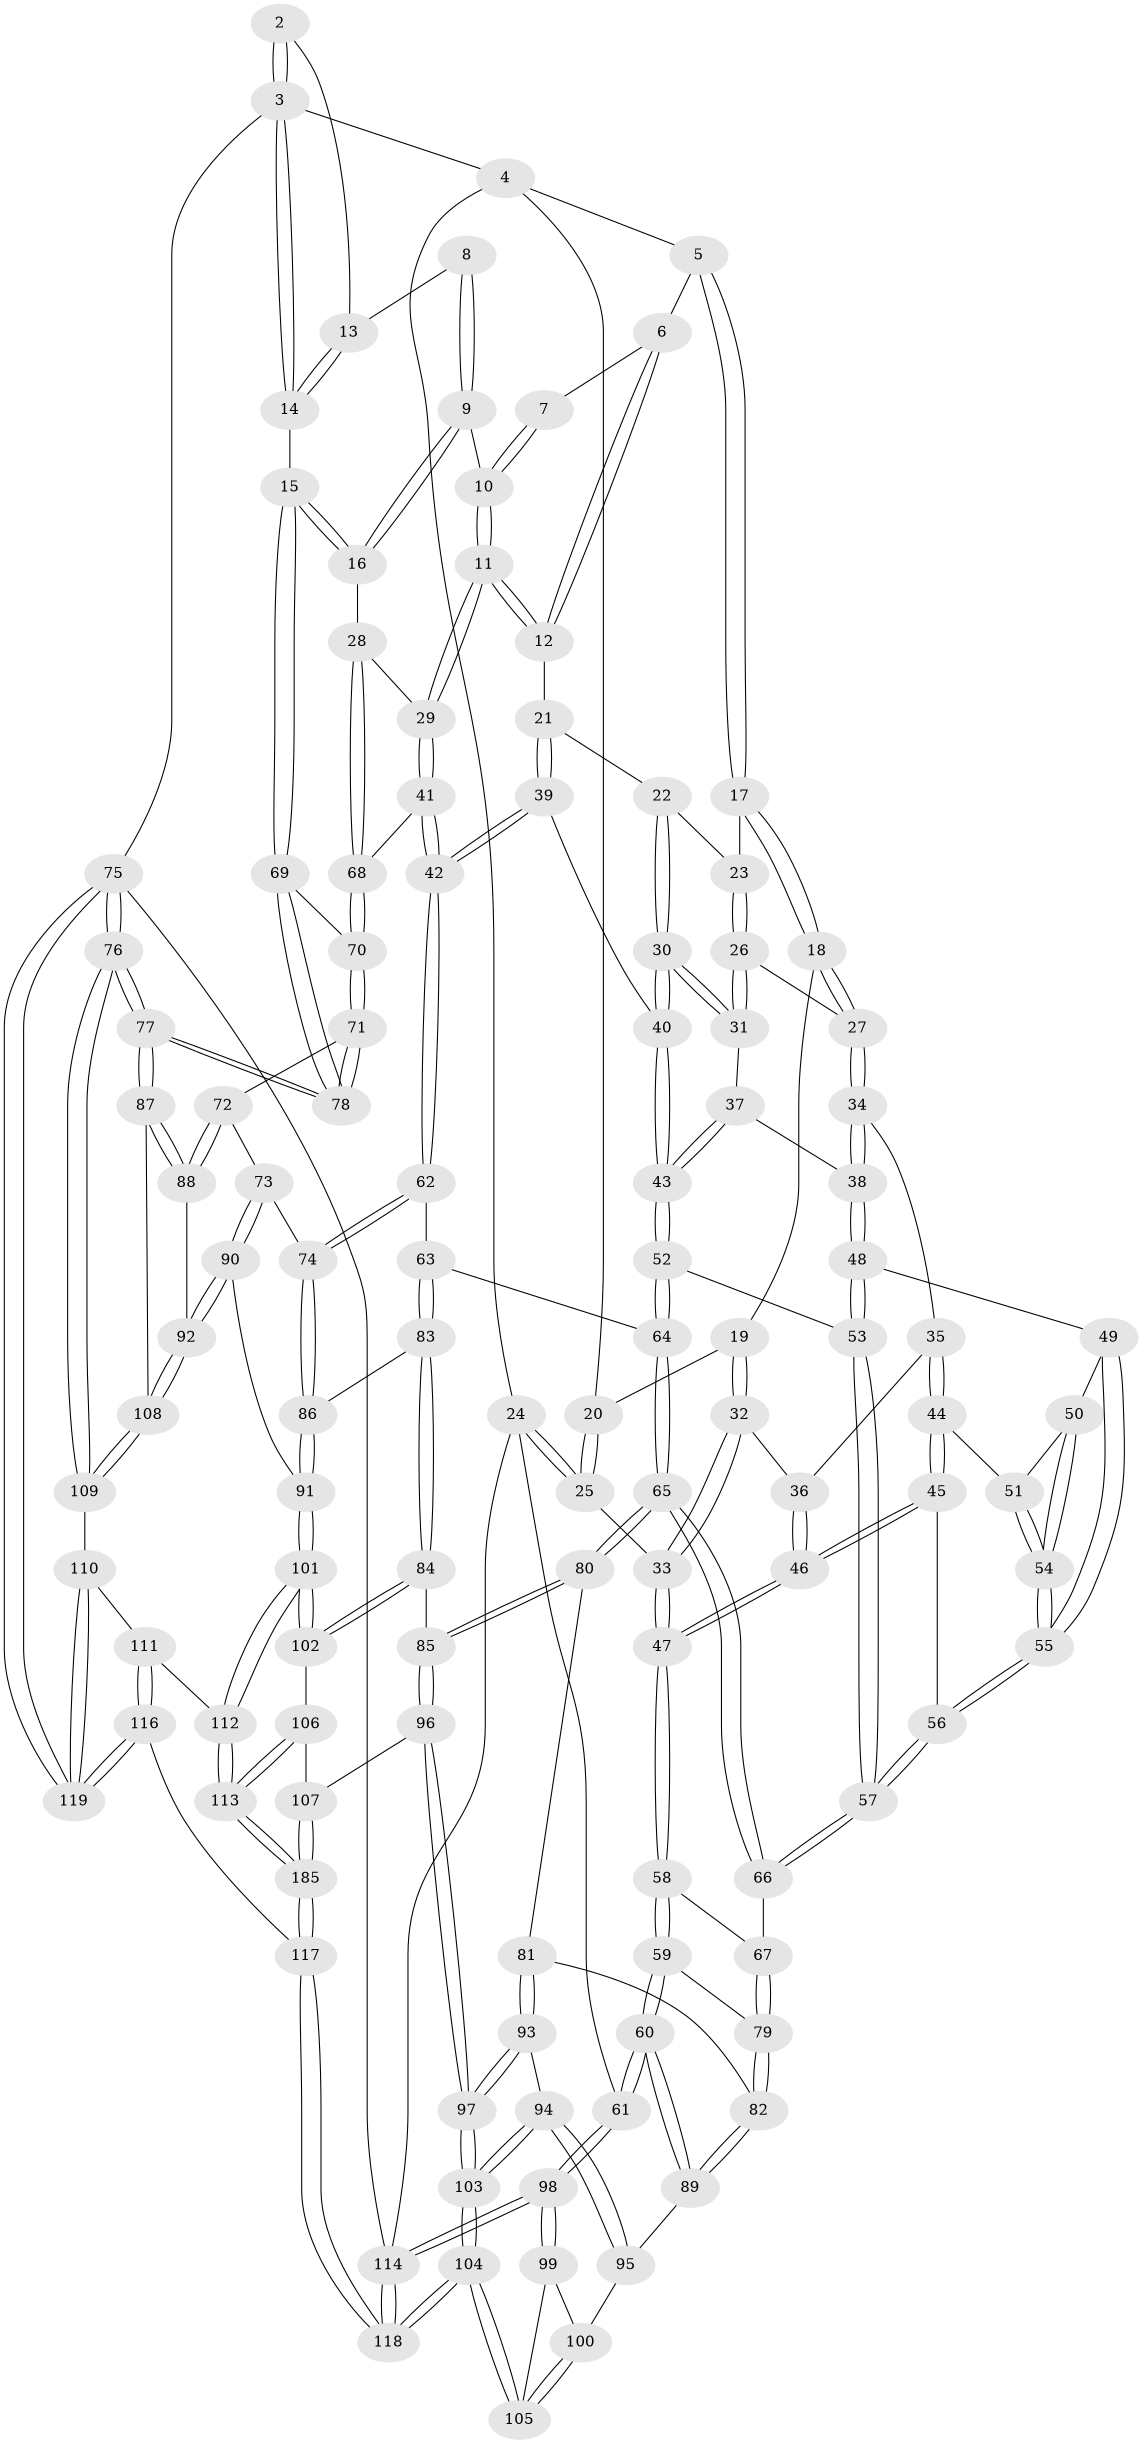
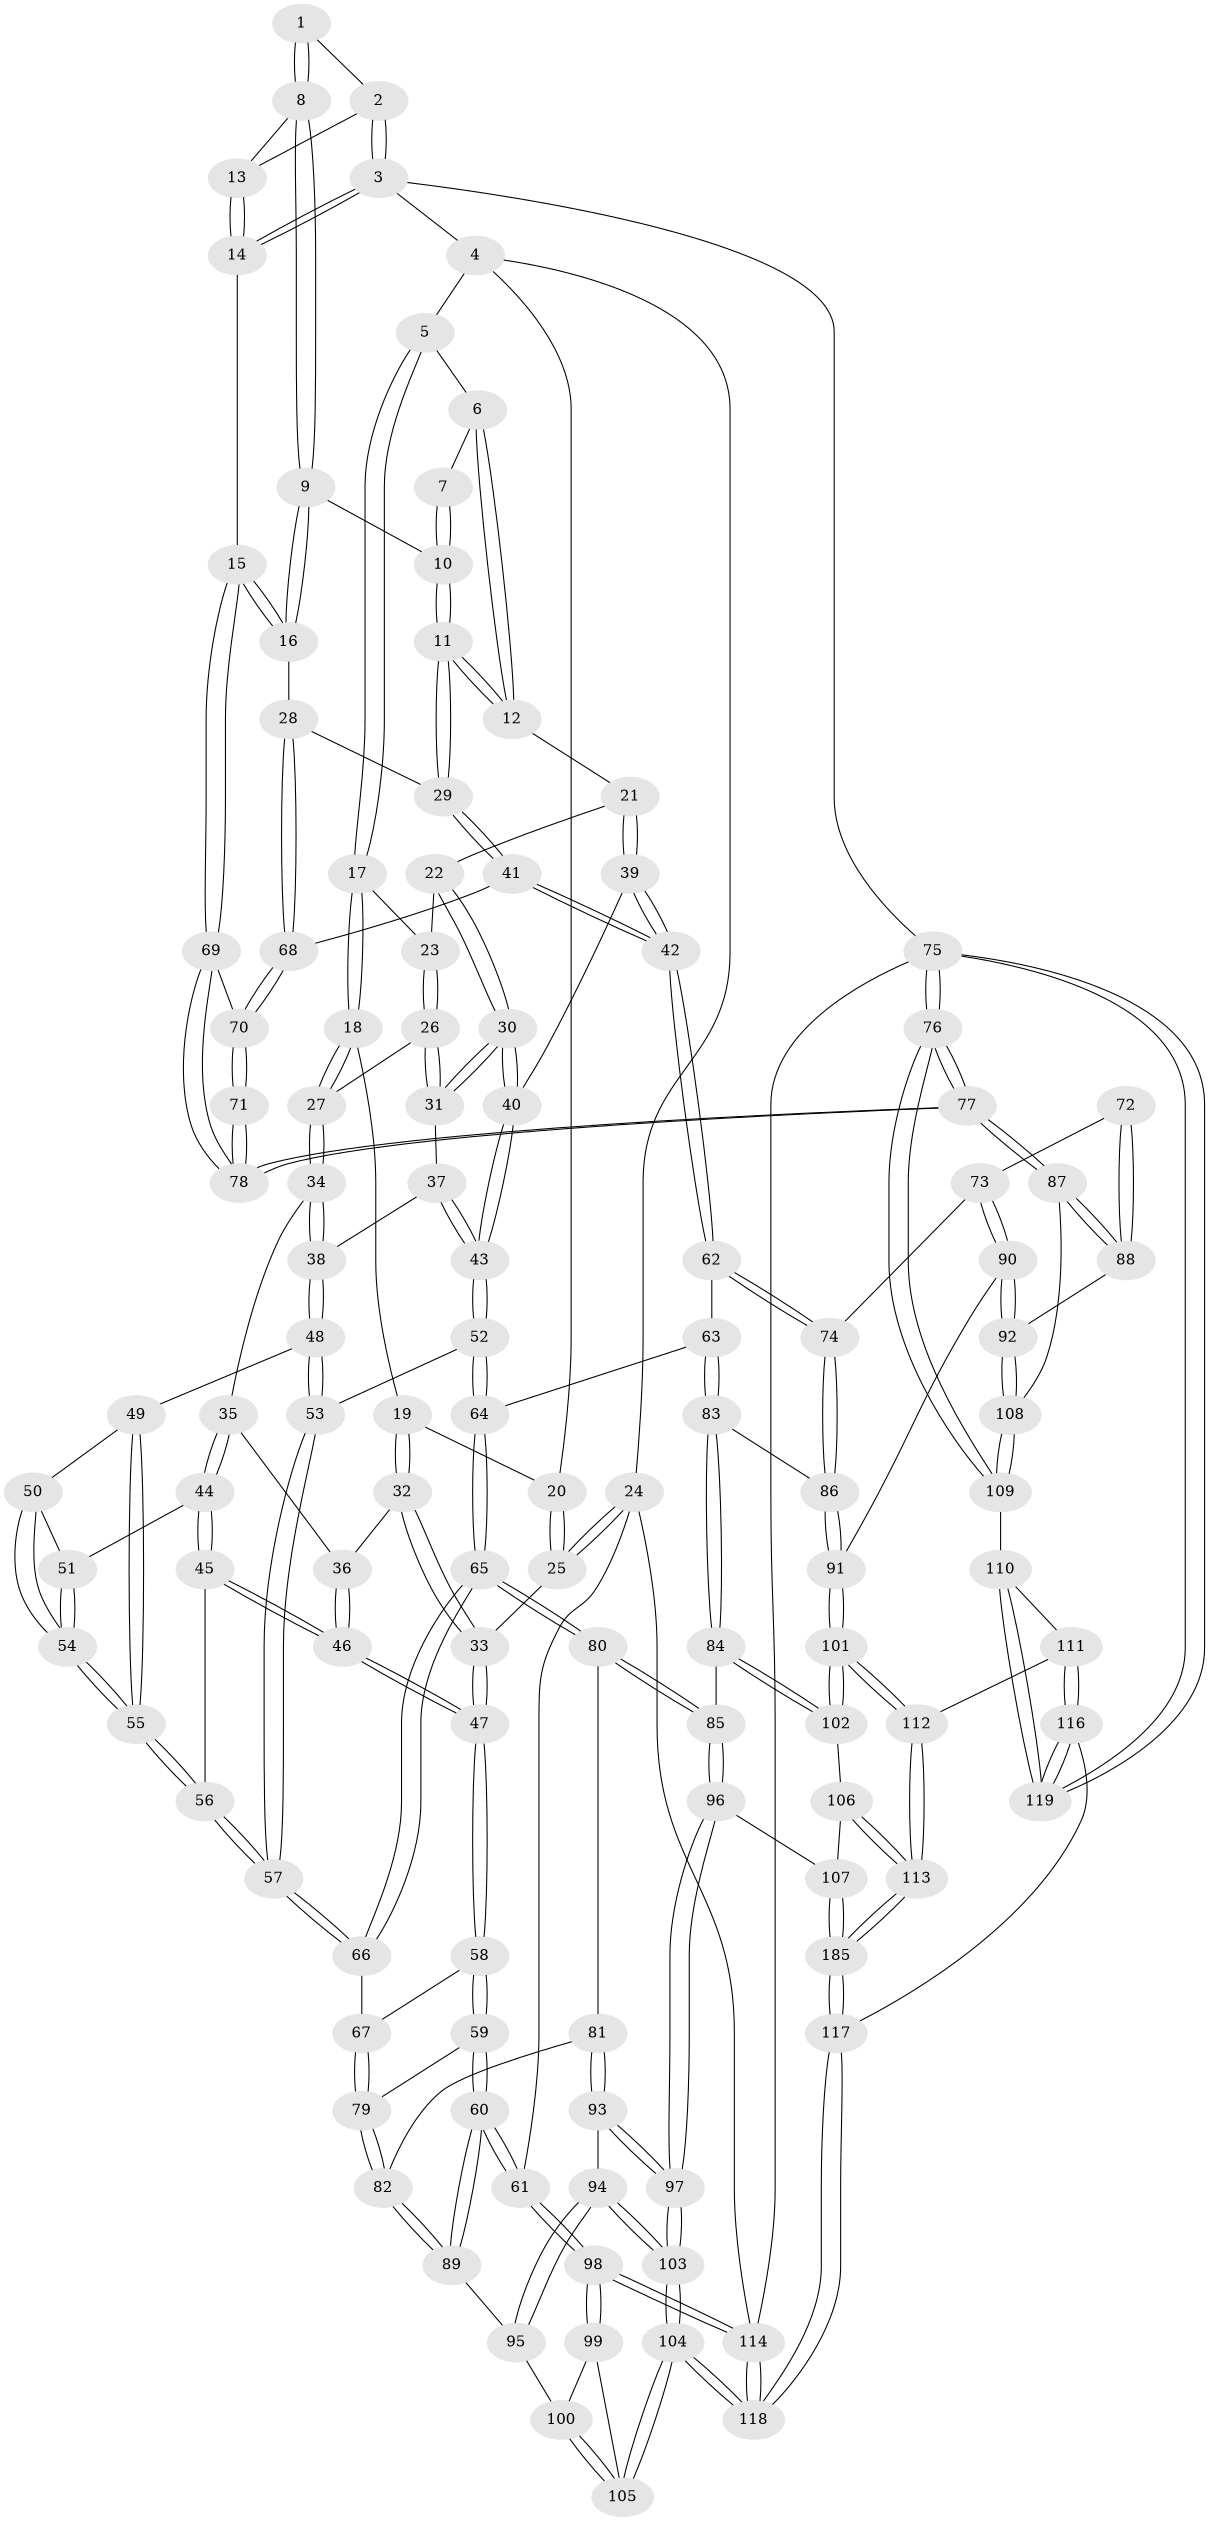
node "1": added
edge "71" -- "72": removed
